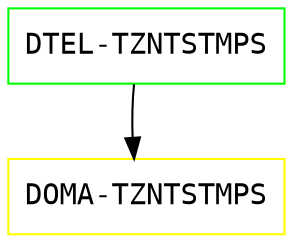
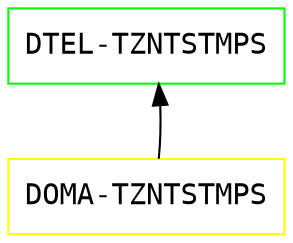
edge "DTEL-TZNTSTMPS" -> "DOMA-TZNTSTMPS": reversed
